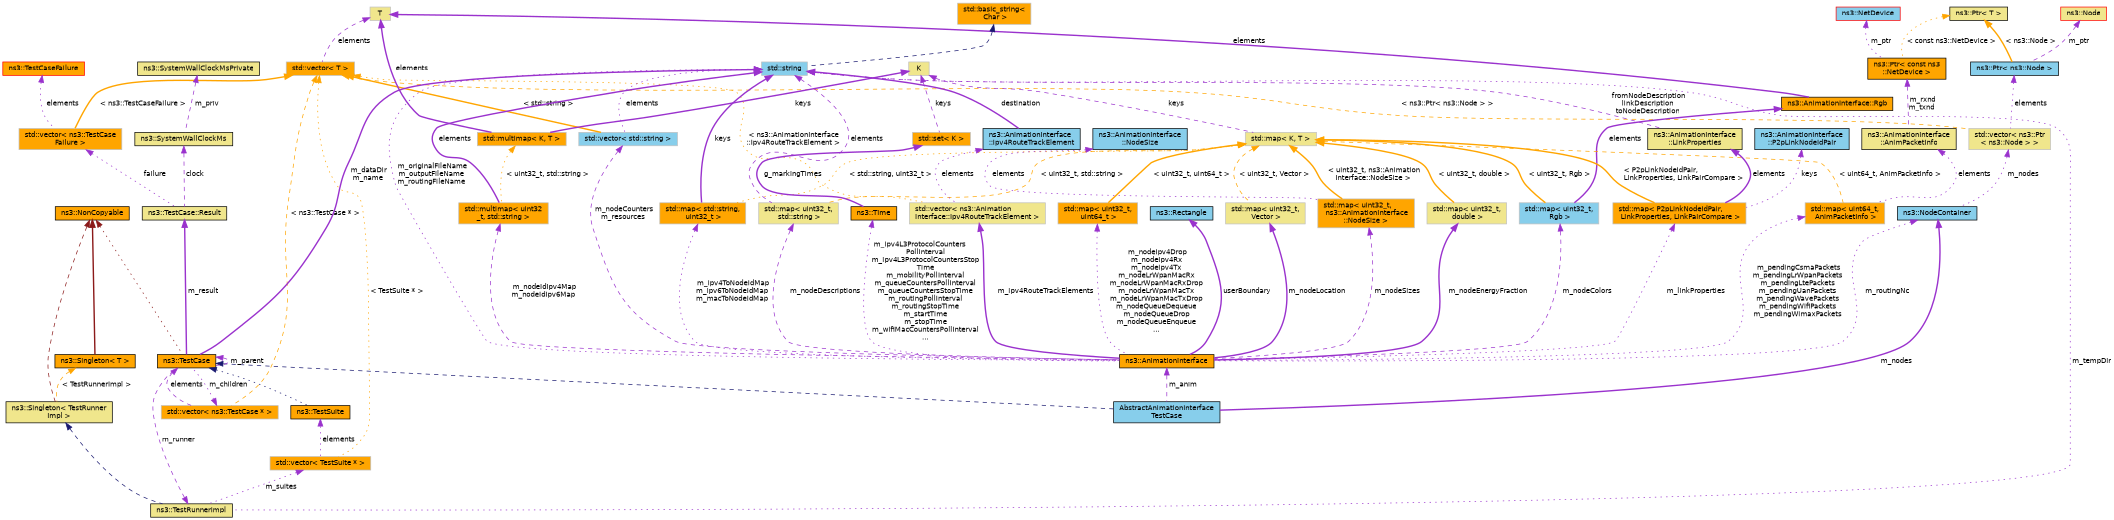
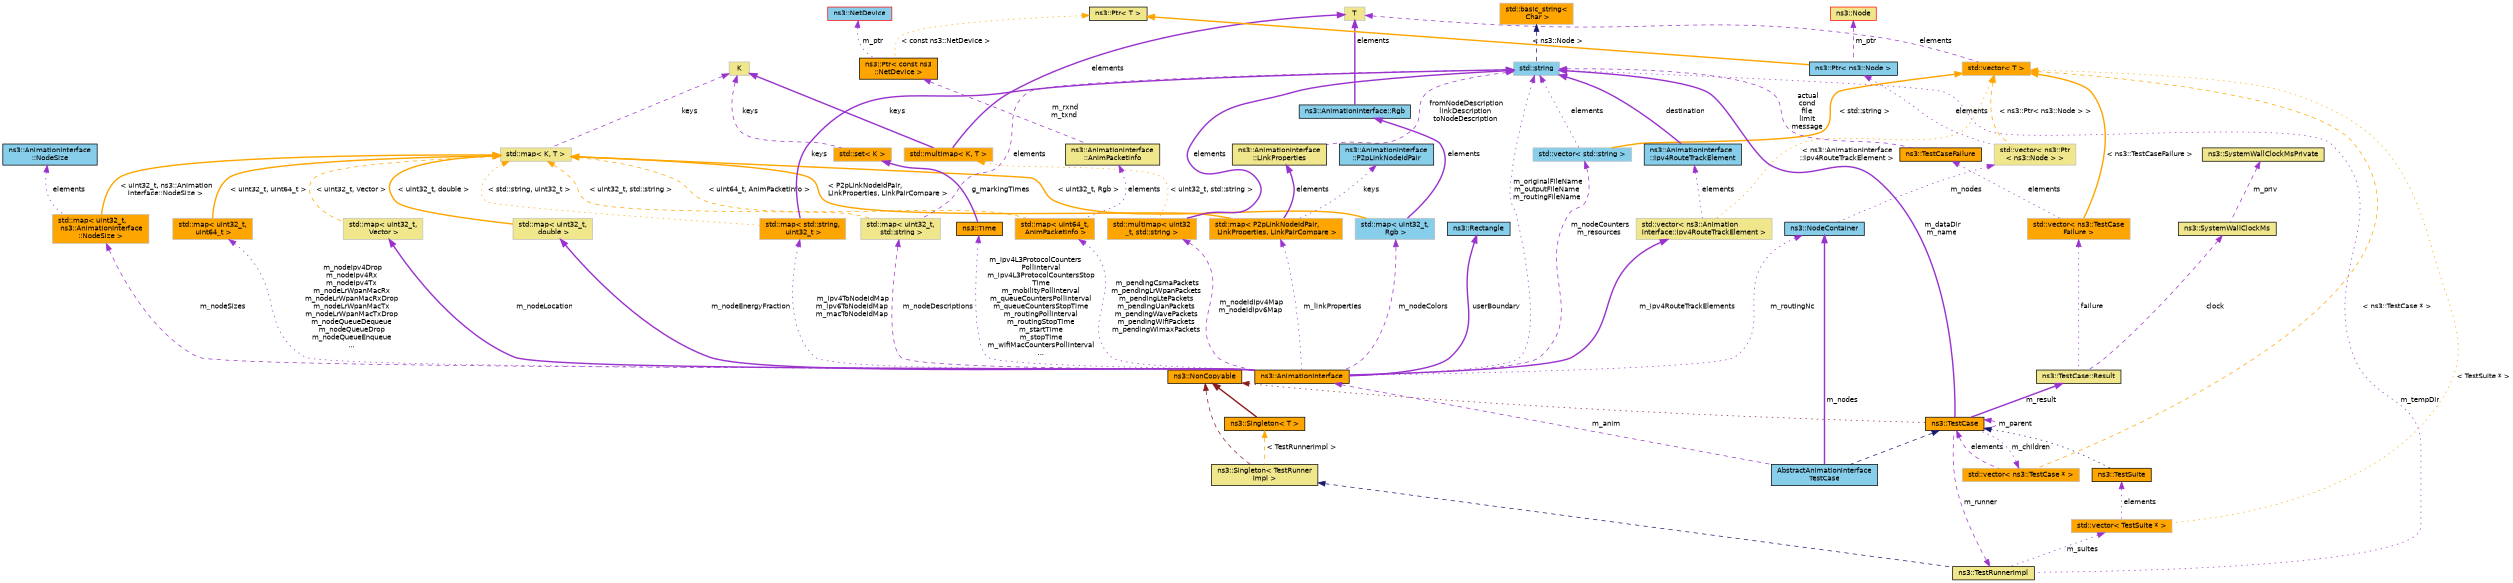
node "ns3::TestCaseFailure": color red -> black
edge "ns3::TestCaseFailure" -> "std::string": added, label "actual cond file limit message"
node "ns3::AnimationInterface::Rgb": fillcolor orange -> skyblue
